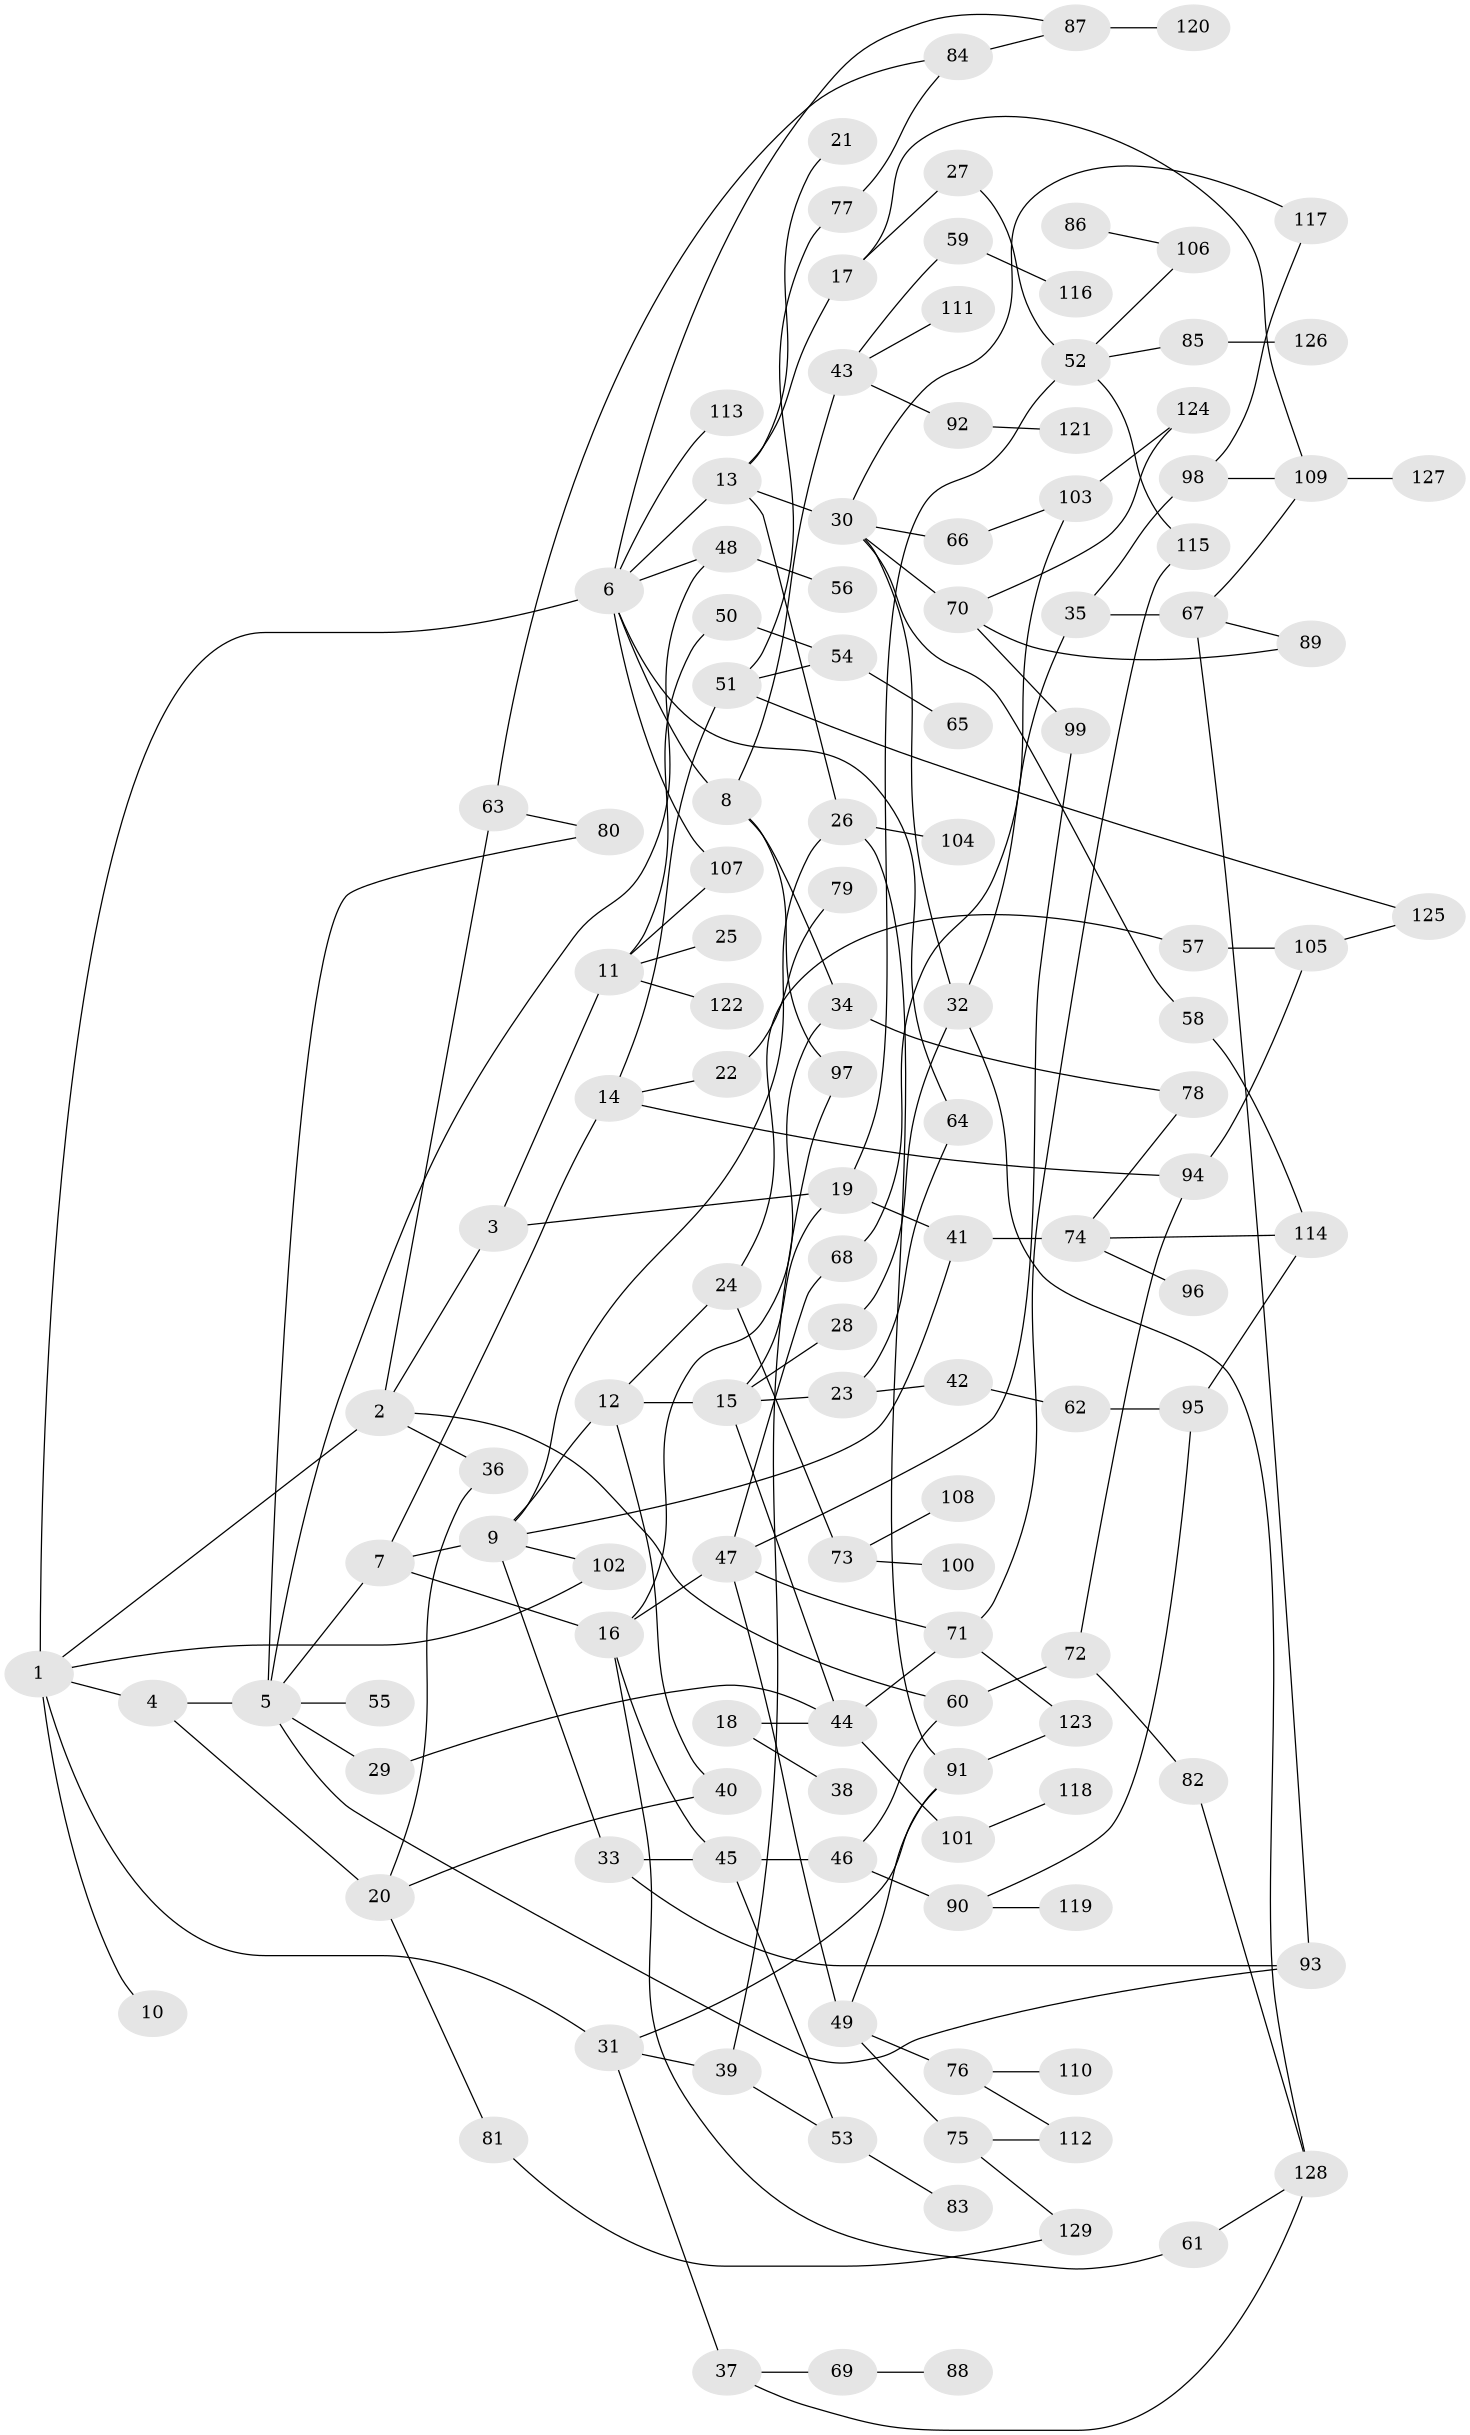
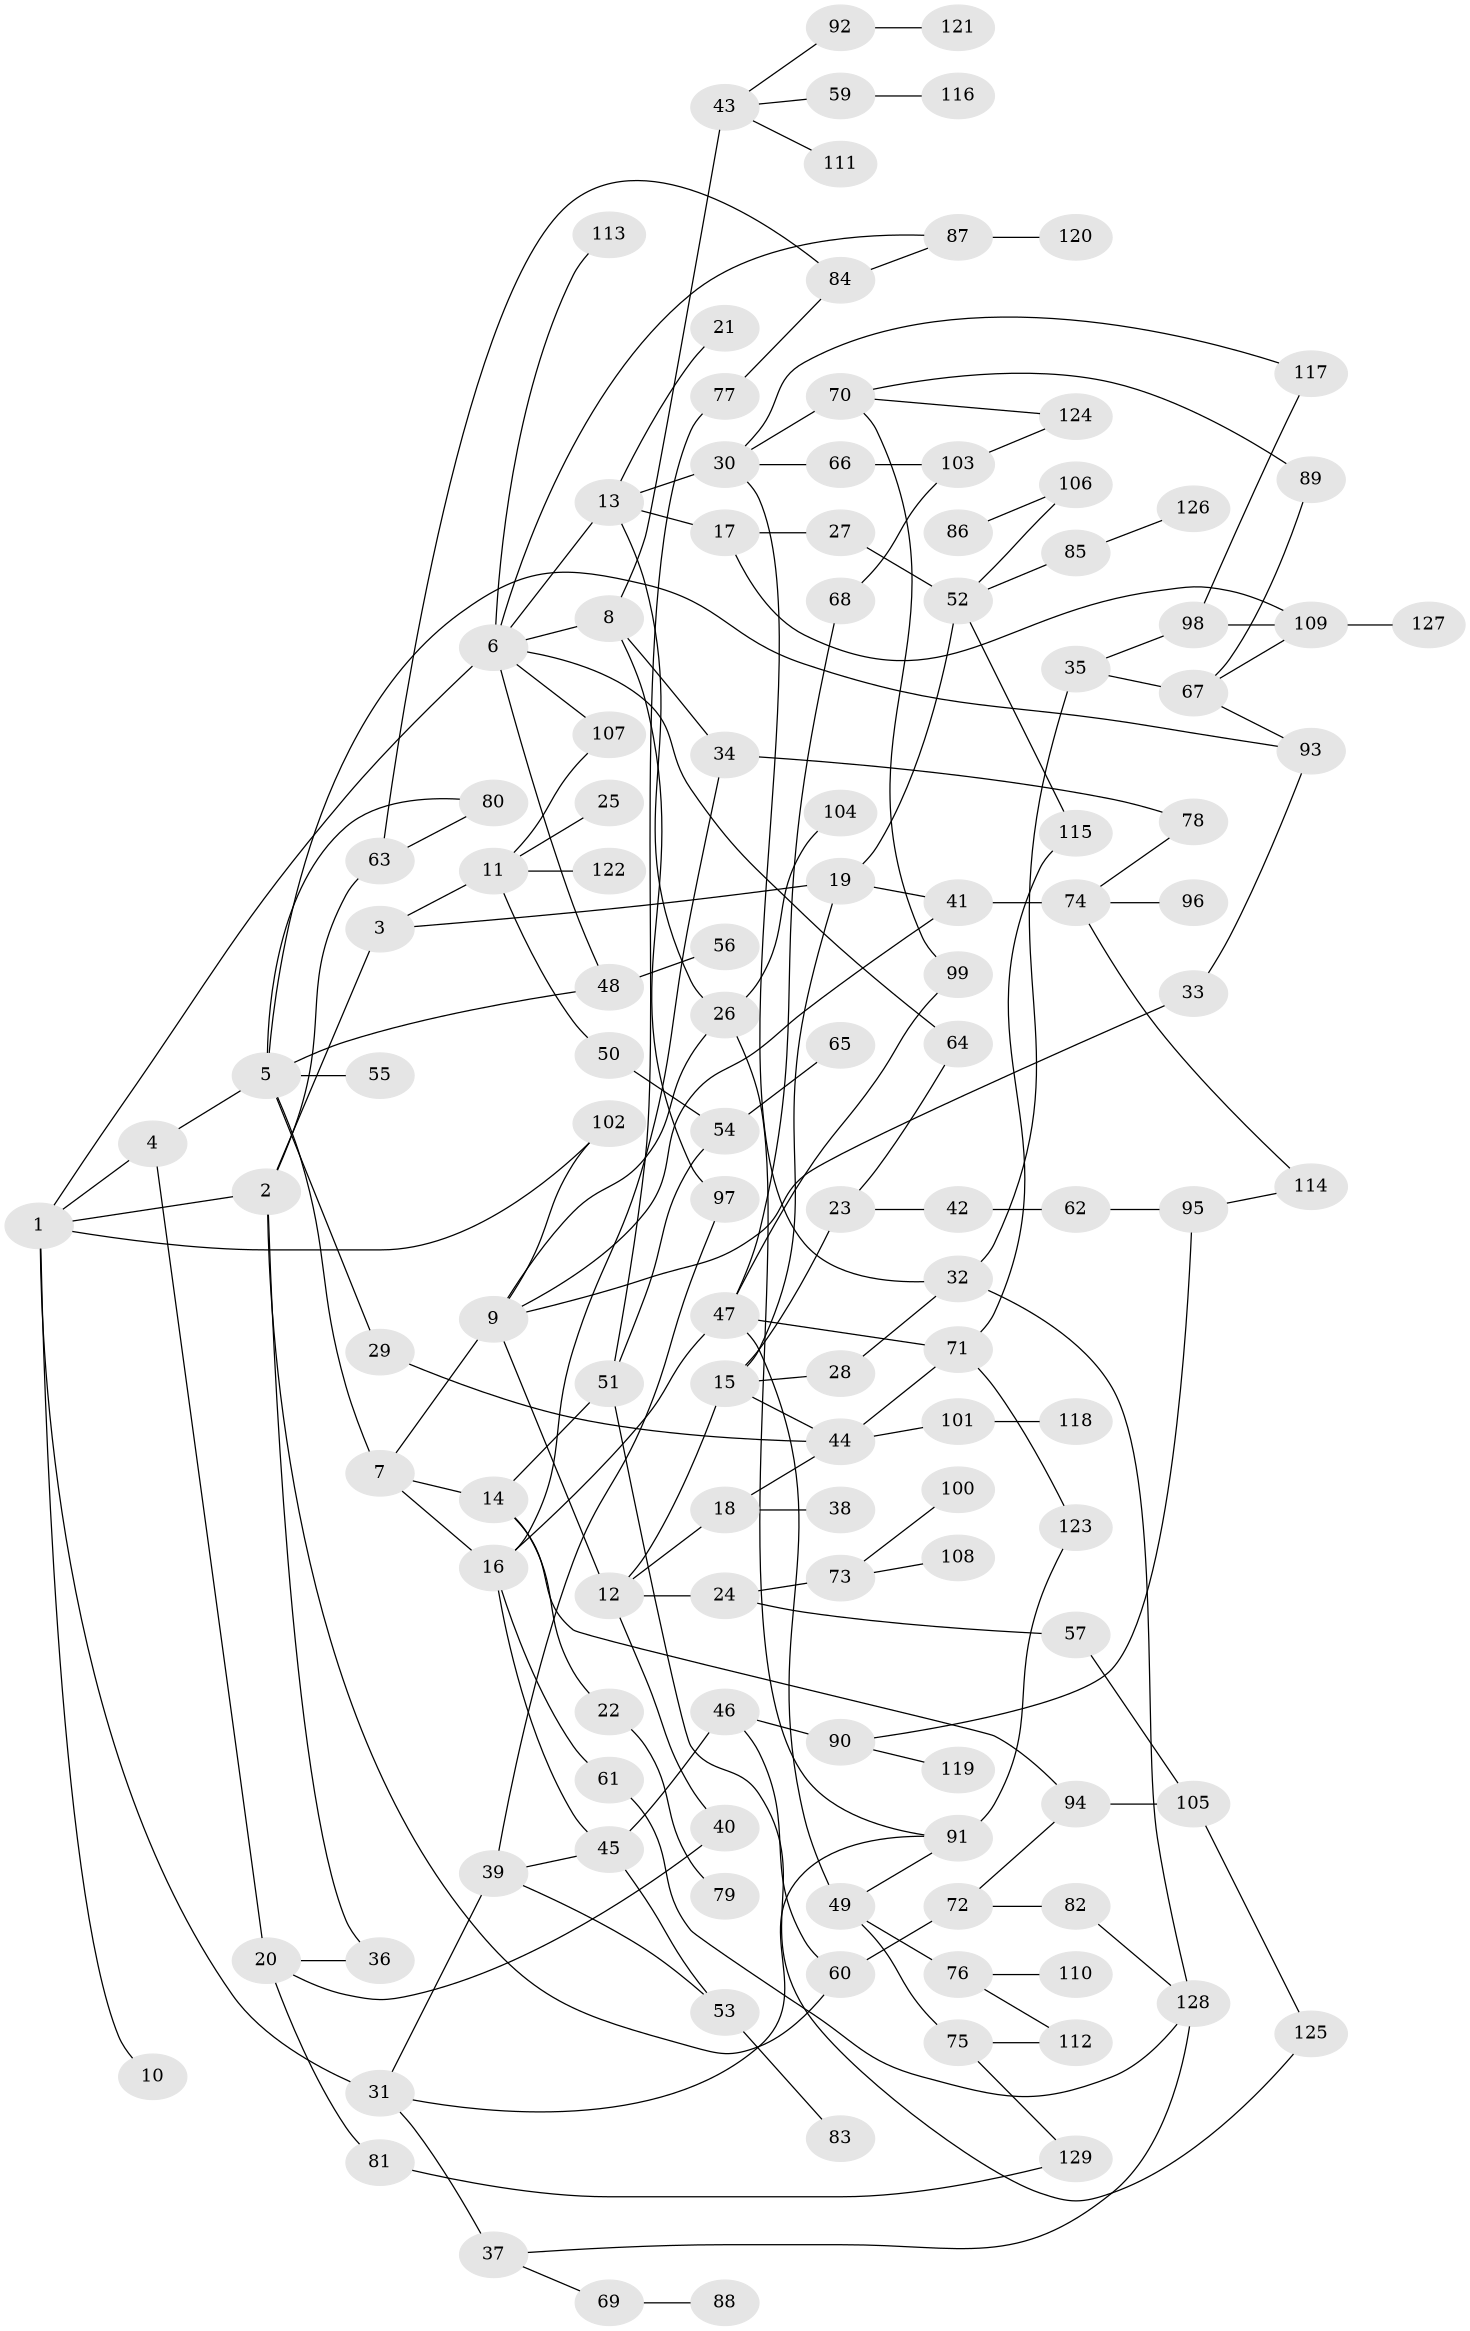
node "58": removed
edge "18" -- "12": added
edge "33" -- "45": now "39" -- "45"
